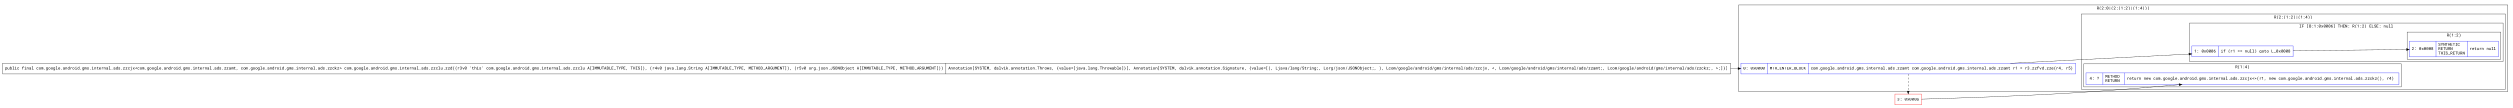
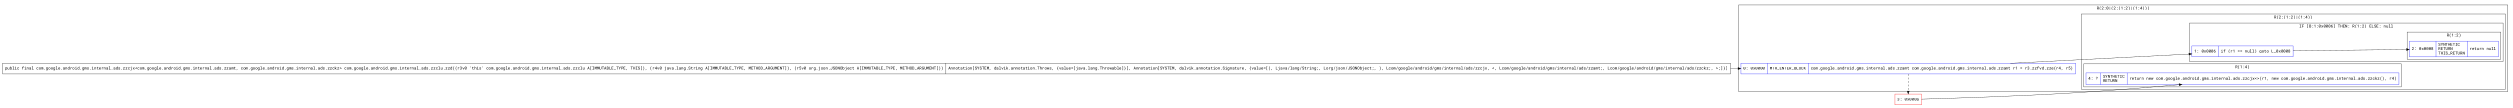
node "4: ?": text "METHOD" -> "SYNTHETIC"
